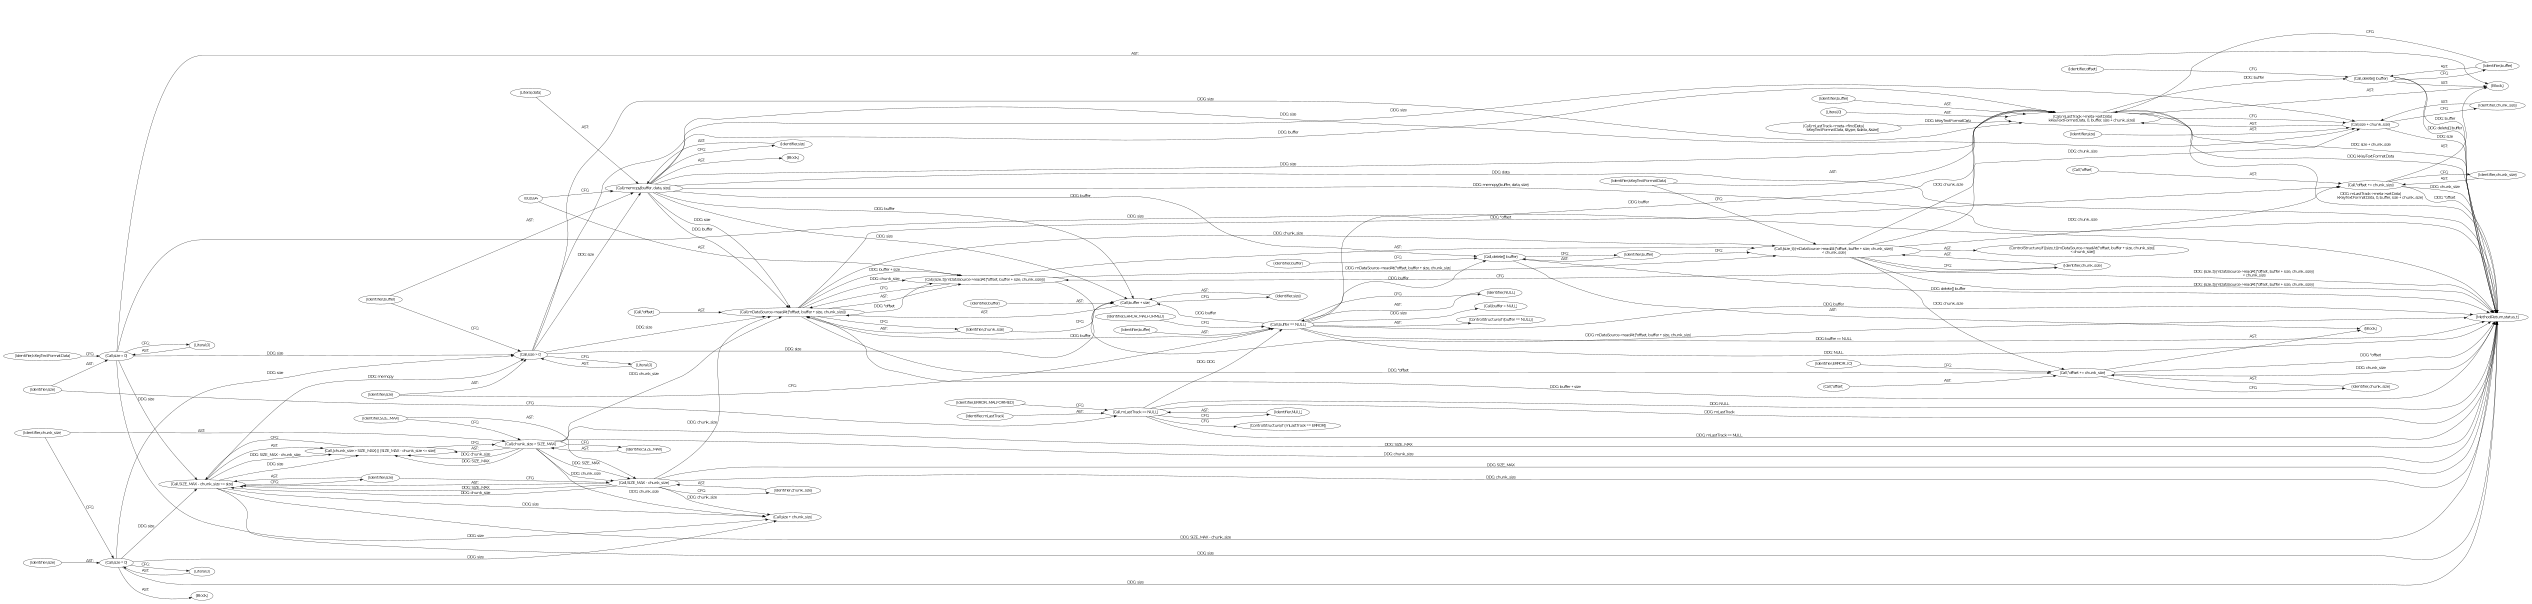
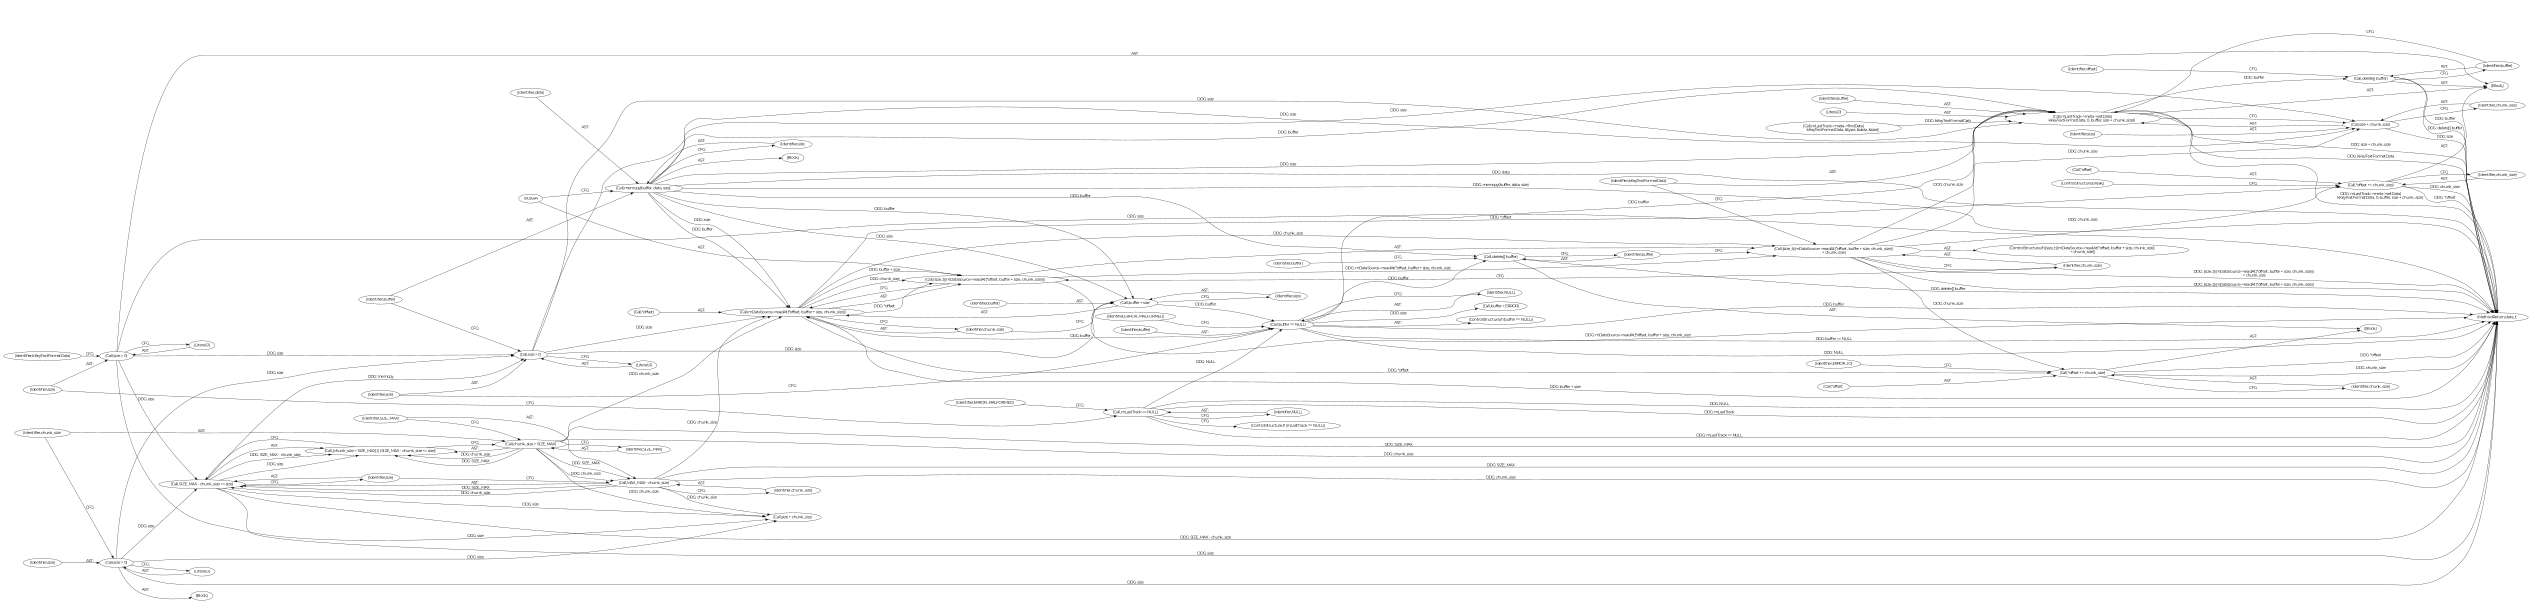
node "(Literal,data)": label "(Literal,data)" -> "(Identifier,data)"
node "(ControlStructure,break;)": added
edge "(Call,size > 0)" -> "(Call,memcpy(buffer, data, size))": removed, label "DDG: size"
node "(Call,buffer = NULL)": label "(Call,buffer = NULL)" -> "(Call,buffer = ERROR)"
node "(MethodReturn,status_t)": label "(MethodReturn,status_t)" -> "(MethodReturn,data_t)"
edge "(Call,buffer == NULL)" -> "(Call,buffer + size)": reversed
edge "(Call,mLastTrack == NULL)" -> "(Call,buffer == NULL)": label "DDG: DDG" -> "DDG: NULL"
node "(Identifier,mLastTrack)": removed
node "(ControlStructure,if (mLastTrack == ERROR))": label "(ControlStructure,if (mLastTrack == ERROR))" -> "(ControlStructure,if (mLastTrack == NULL))"
node "(Call,SIZE_MAX - chunk_size)": label "(Call,SIZE_MAX - chunk_size)" -> "(Call,MAX_MAX - chunk_size)"
